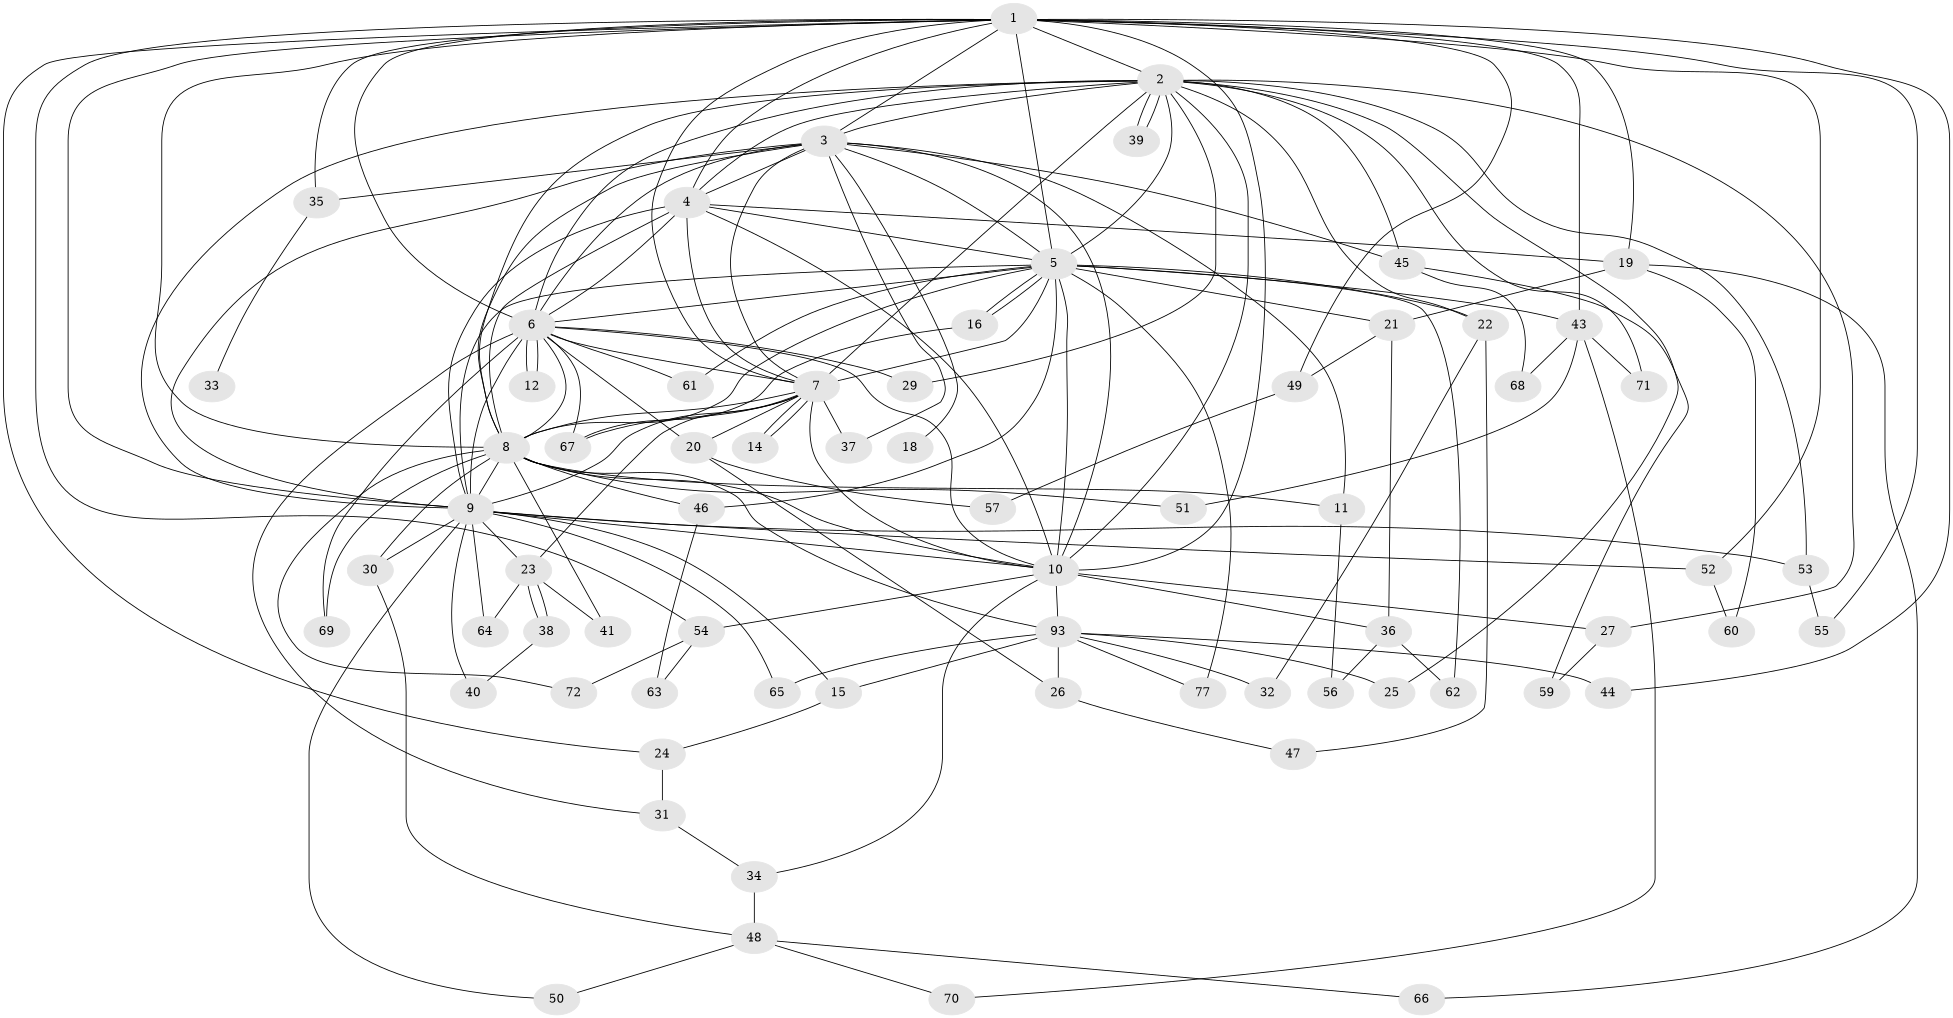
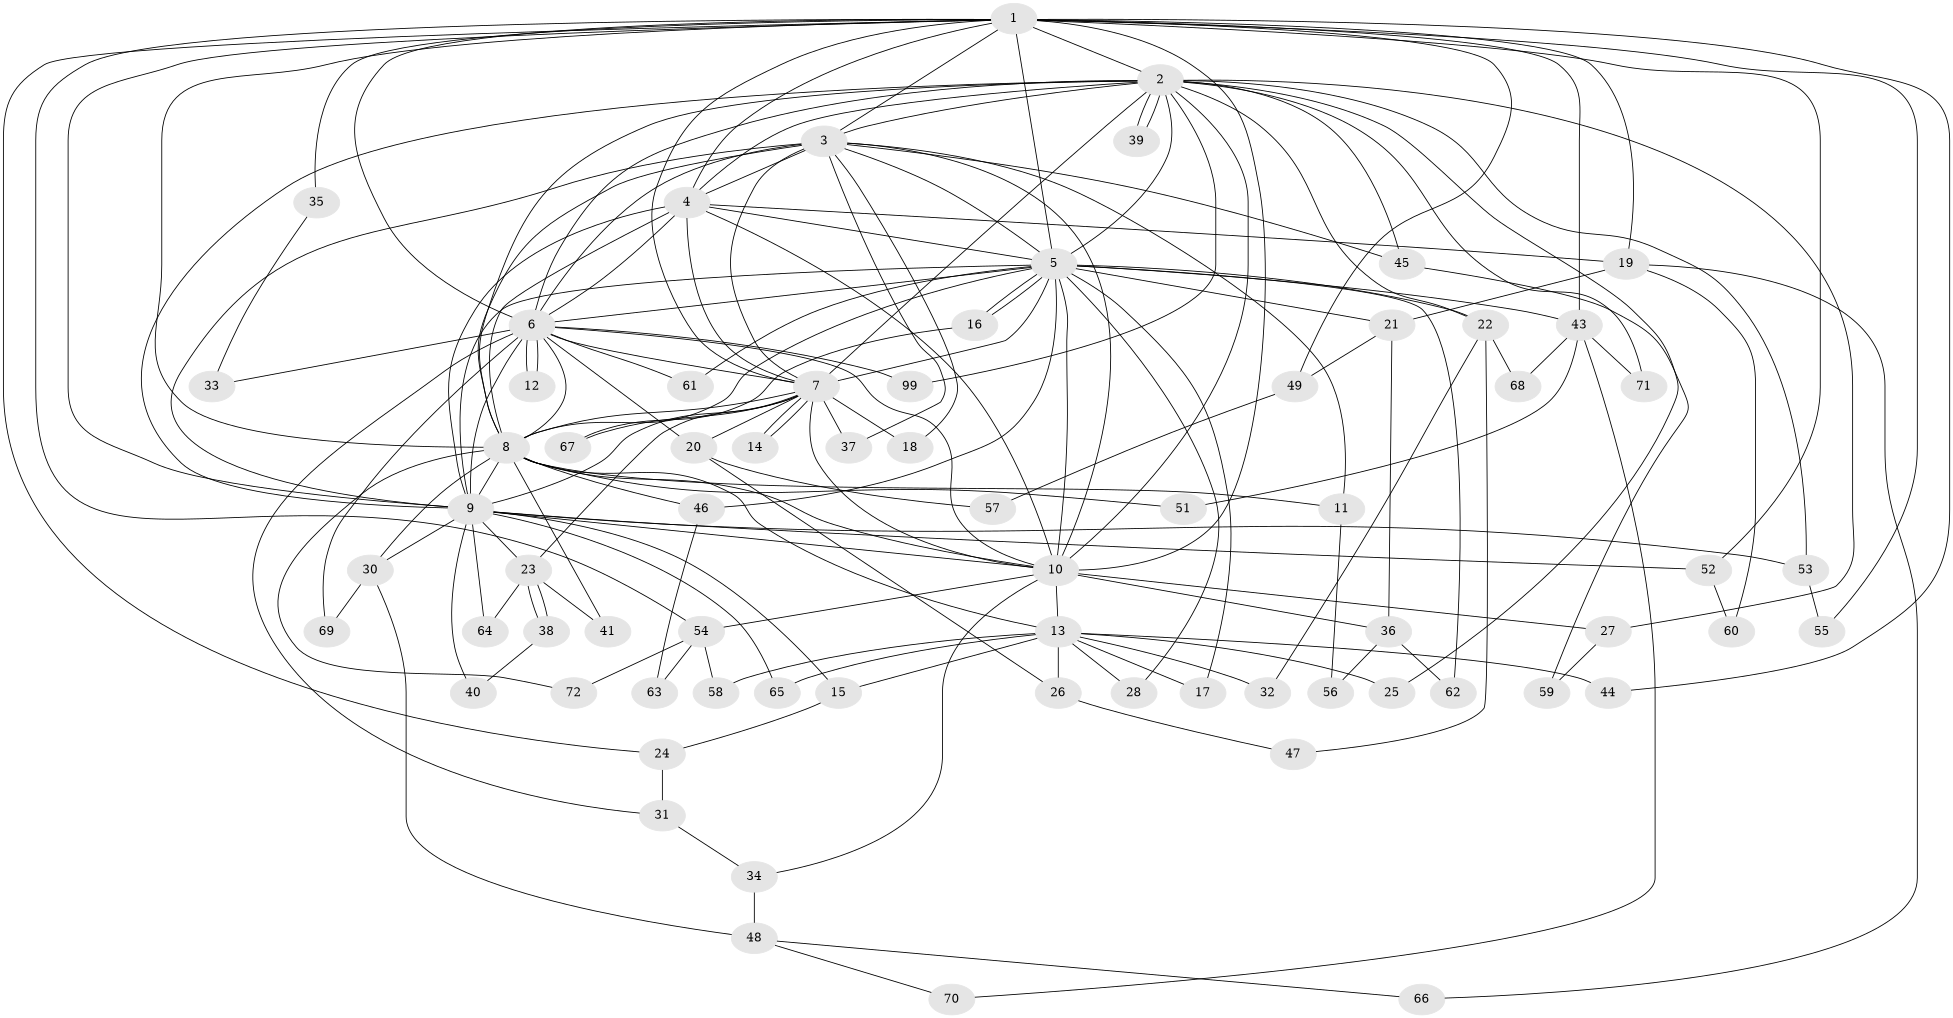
edge "3" -- "35": removed
edge "45" -- "68": now "22" -- "68"
edge "6" -- "67": now "6" -- "33"
node "29": label "29" -> "99"
edge "7" -- "18": added
edge "8" -- "69": now "30" -- "69"
node "93": label "93" -> "13"
node "58": added
node "28": added
node "77": label "77" -> "17"
node "50": removed
